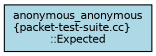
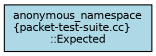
node "anonymous_anonymous {packet-test-suite.cc} ::Expected": label "anonymous_anonymous {packet-test-suite.cc} ::Expected" -> "anonymous_namespace {packet-test-suite.cc} ::Expected"
